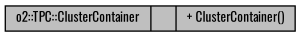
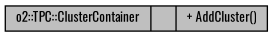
node "o2::TPC::ClusterContainer": text "+ ClusterContainer()" -> "+ AddCluster()"
